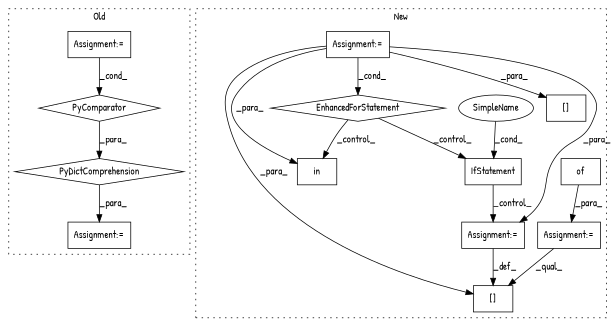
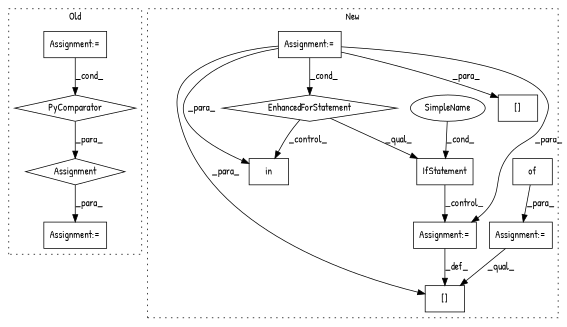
edge "EnhancedForStatement" -> "IfStatement": label "_control_" -> "_qual_"
node "PyDictComprehension": label "PyDictComprehension" -> "Assignment"
